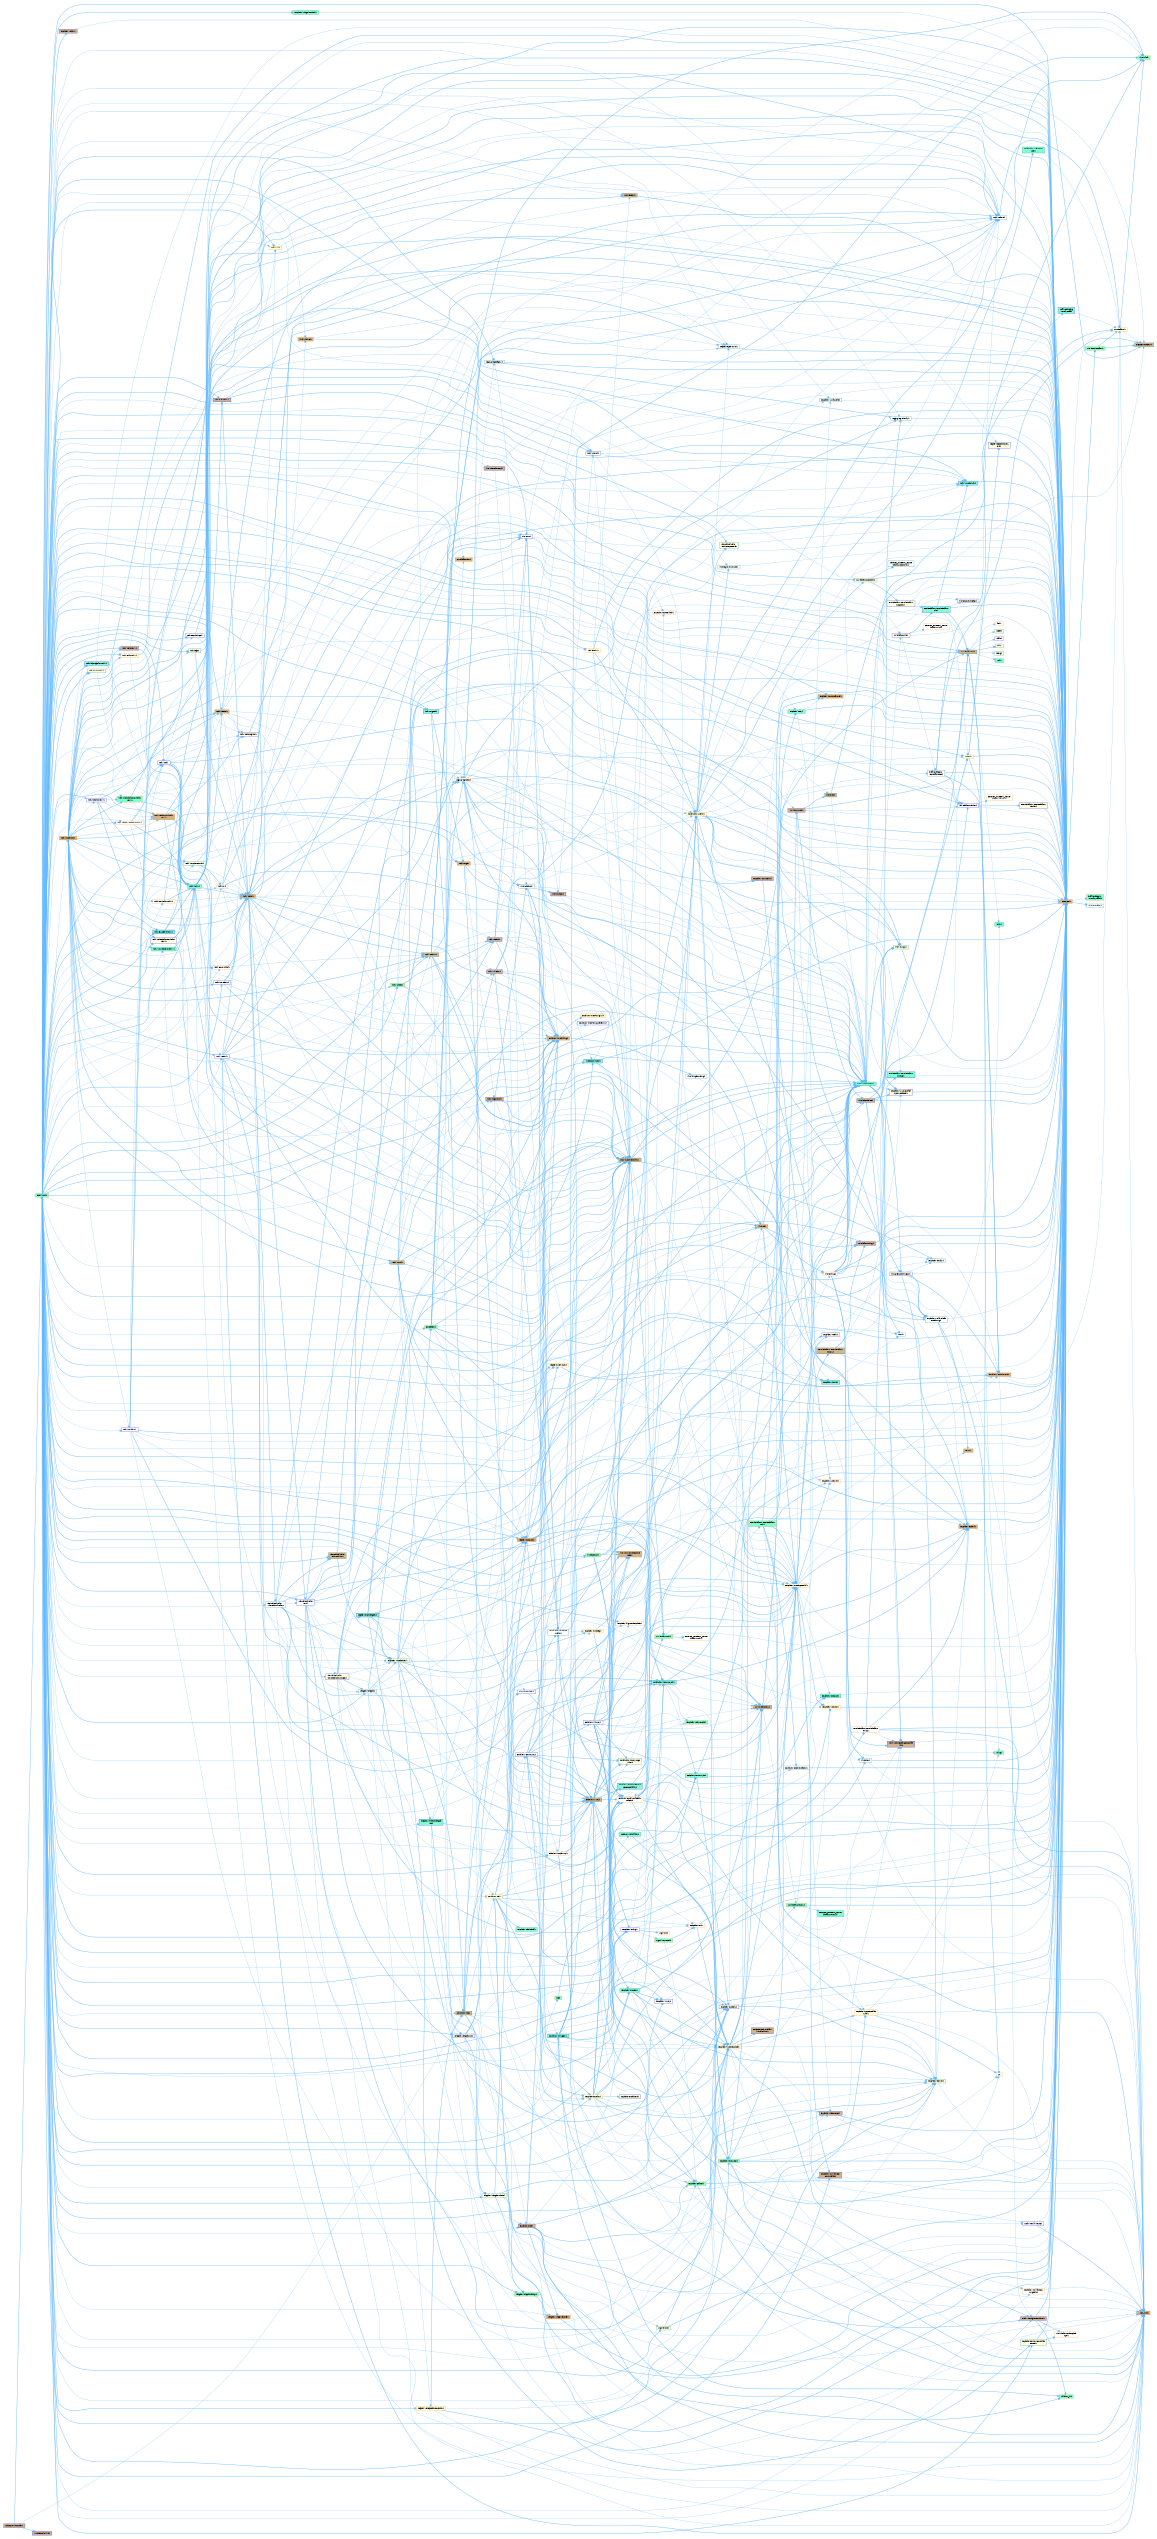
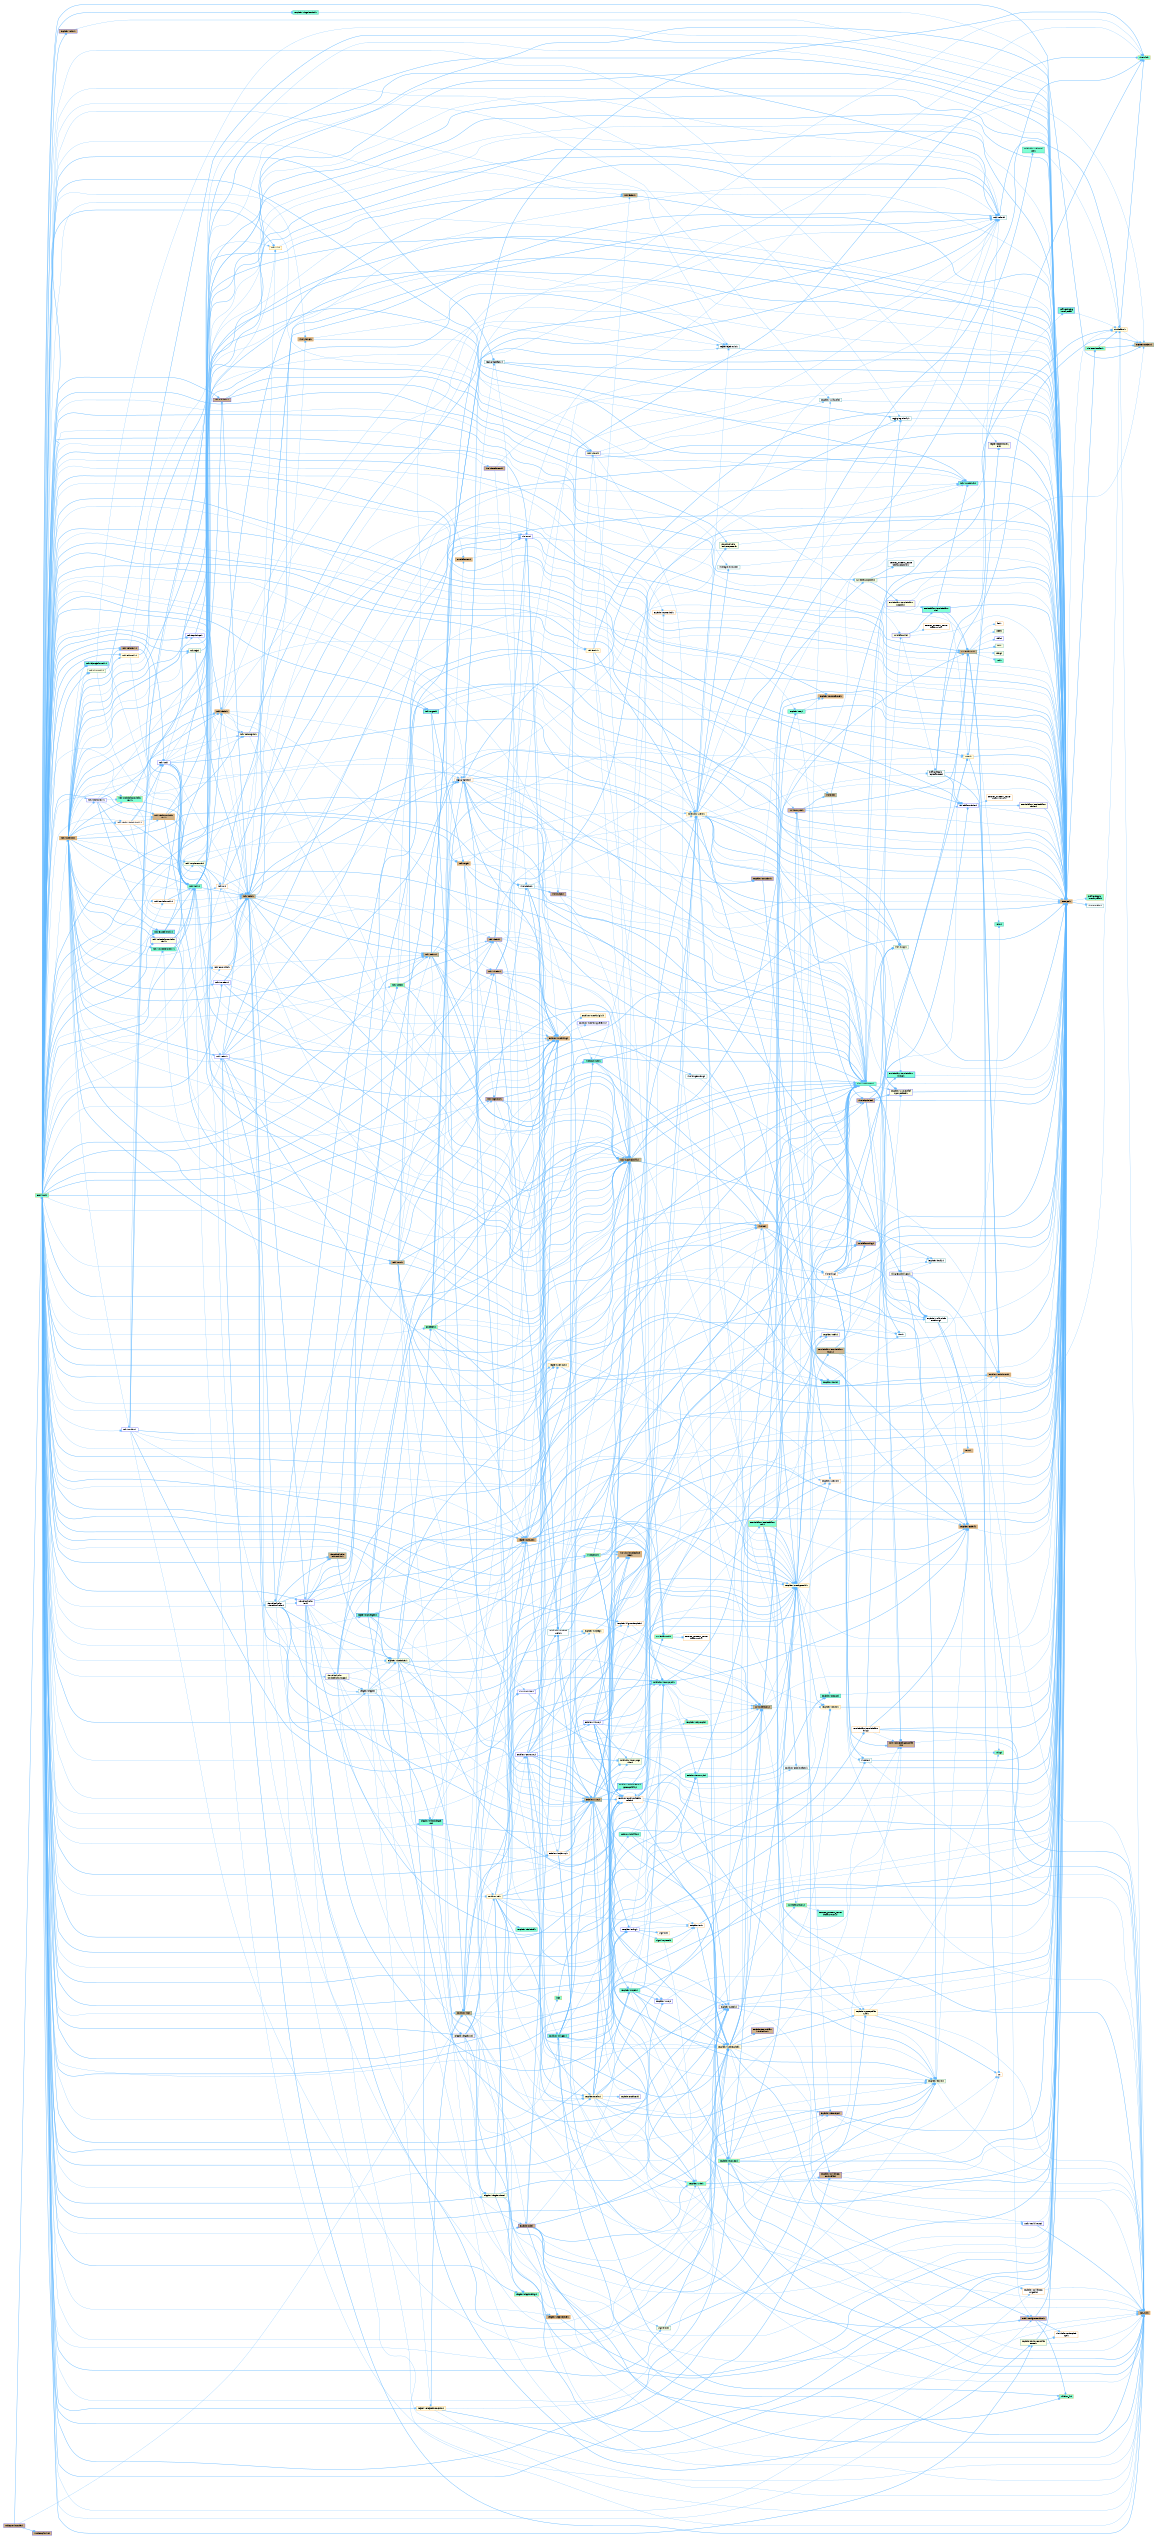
node "Misc/CompressionFlags.h": removed
node "Templates/Optional.h": label "Templates/Optional.h" -> "Templates/Invoke.h"
